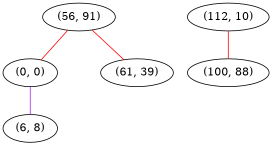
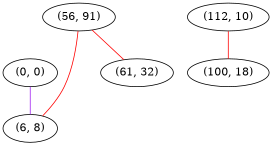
edge "(56, 91)" -- "(0, 0)": now "(56, 91)" -- "(6, 8)"
node "(61, 39)": label "(61, 39)" -> "(61, 32)"
node "(100, 88)": label "(100, 88)" -> "(100, 18)"
